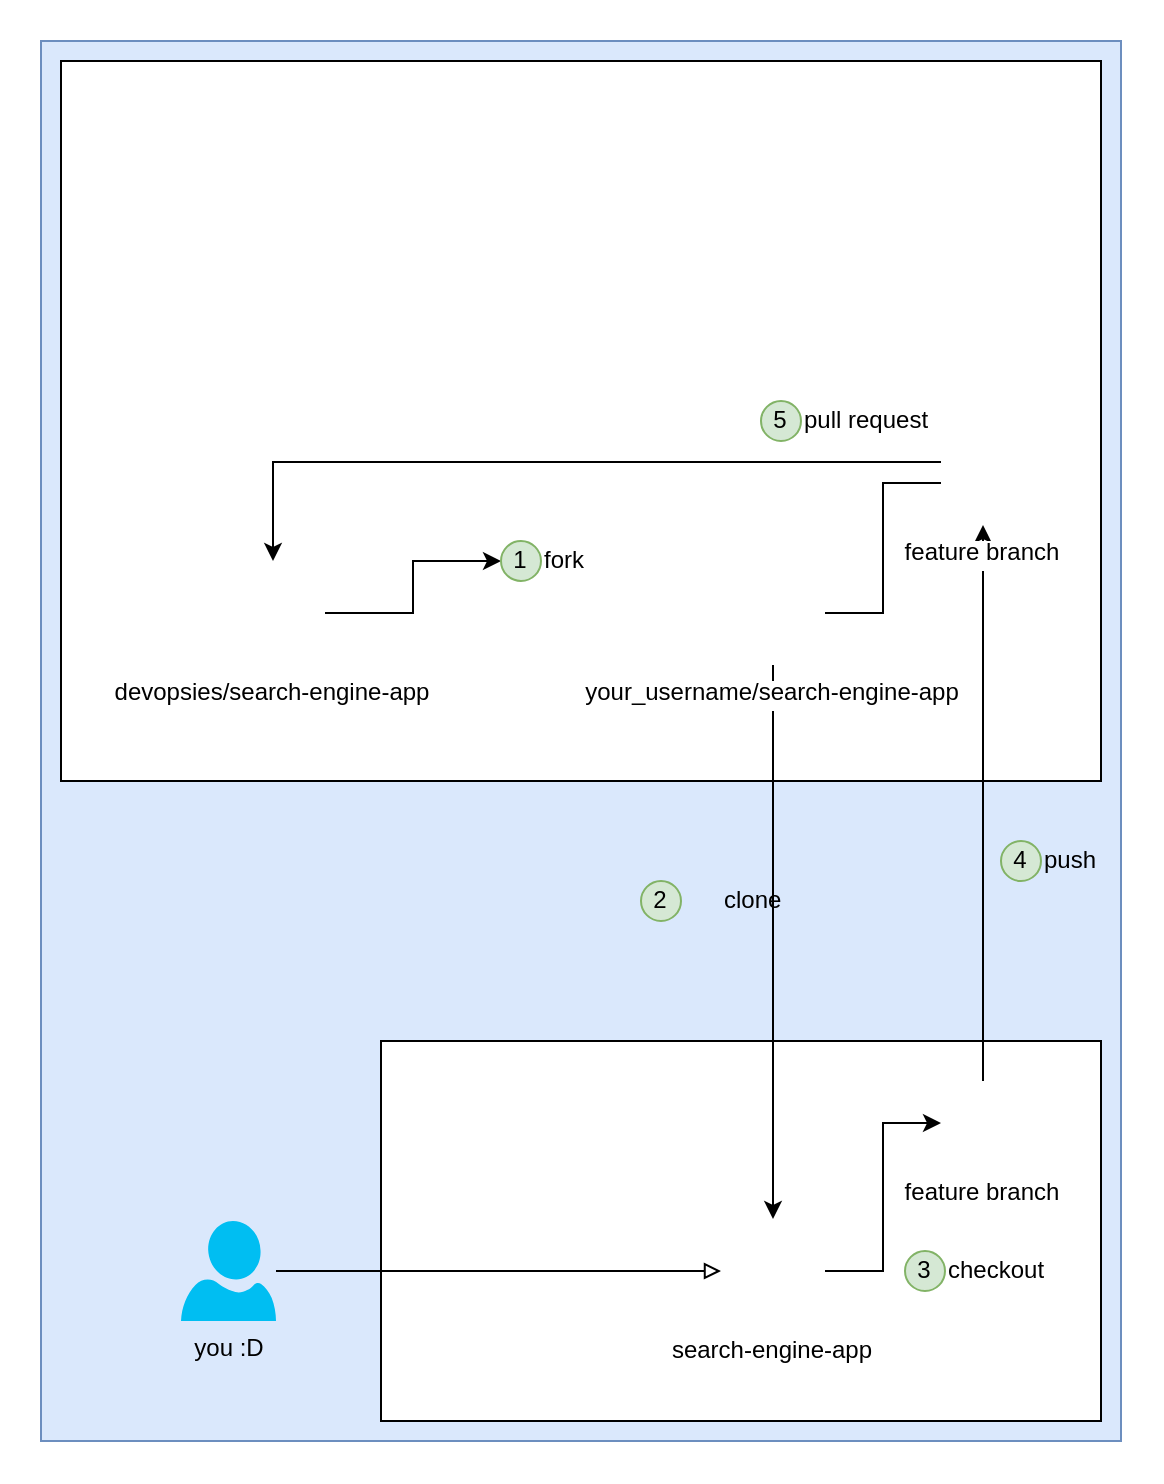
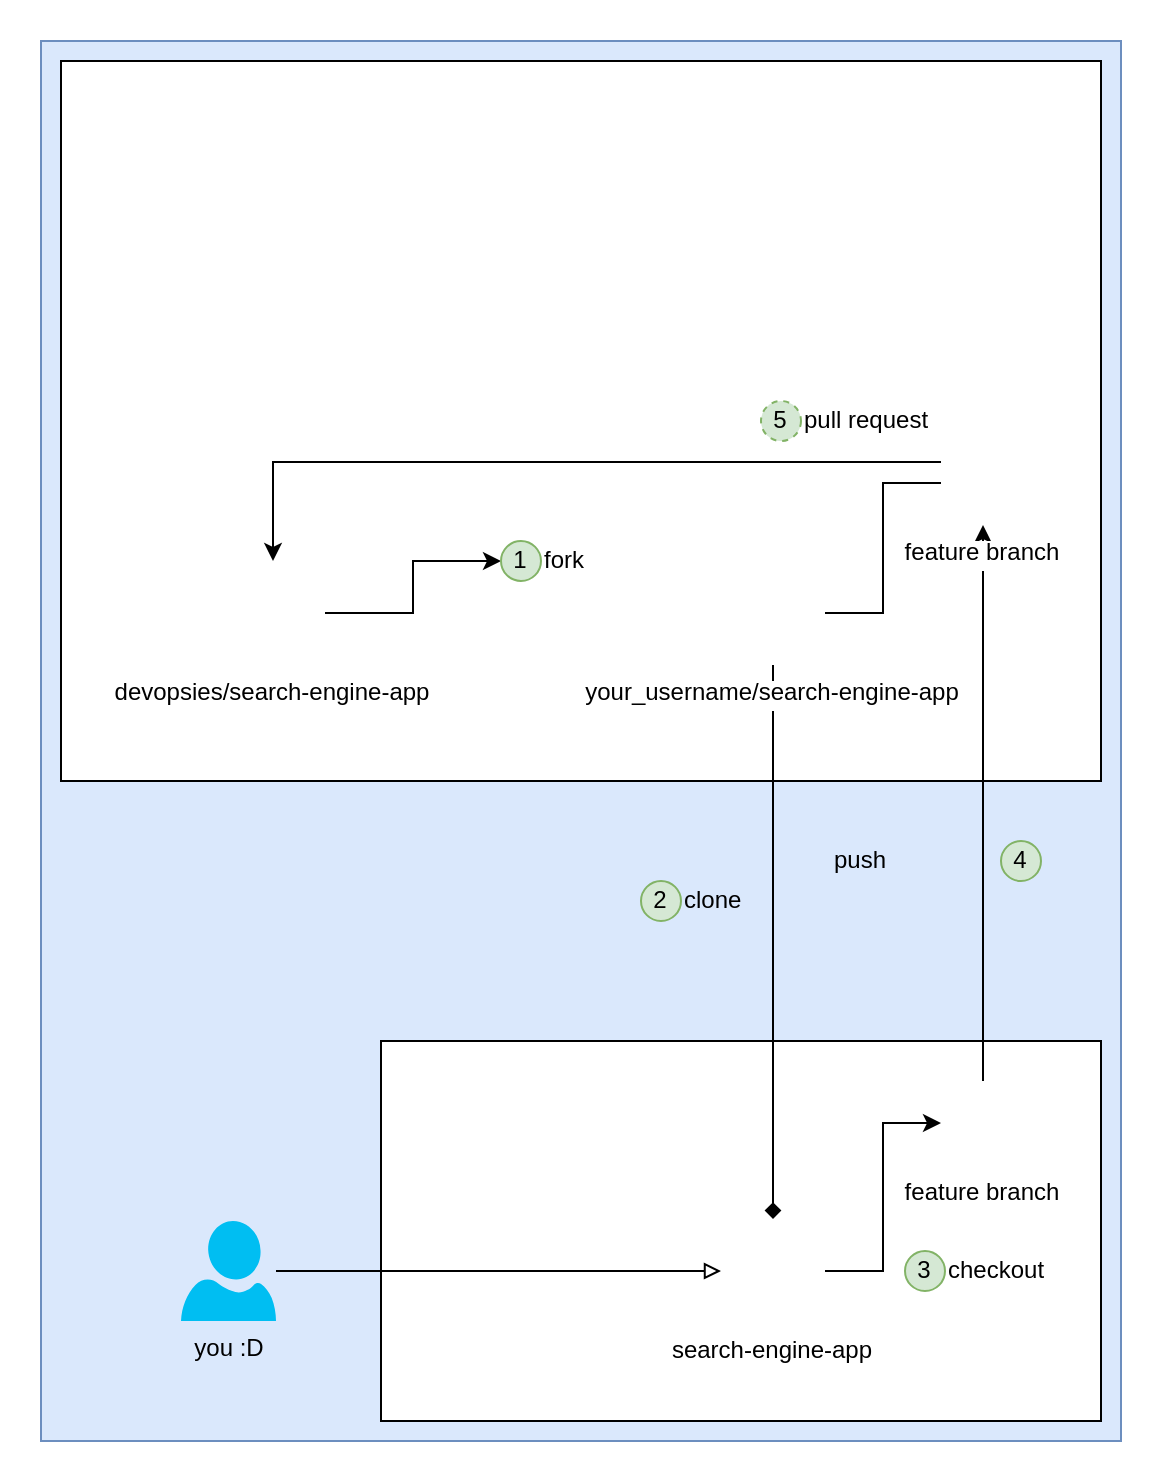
node "5": style solid -> dashed
node "push": moved (1081, 861) -> (871, 861)
node "clone": moved (761, 901) -> (721, 901)
edge "your_username/search-engine-app" -> "search-engine-app": arrowhead classic -> diamond
